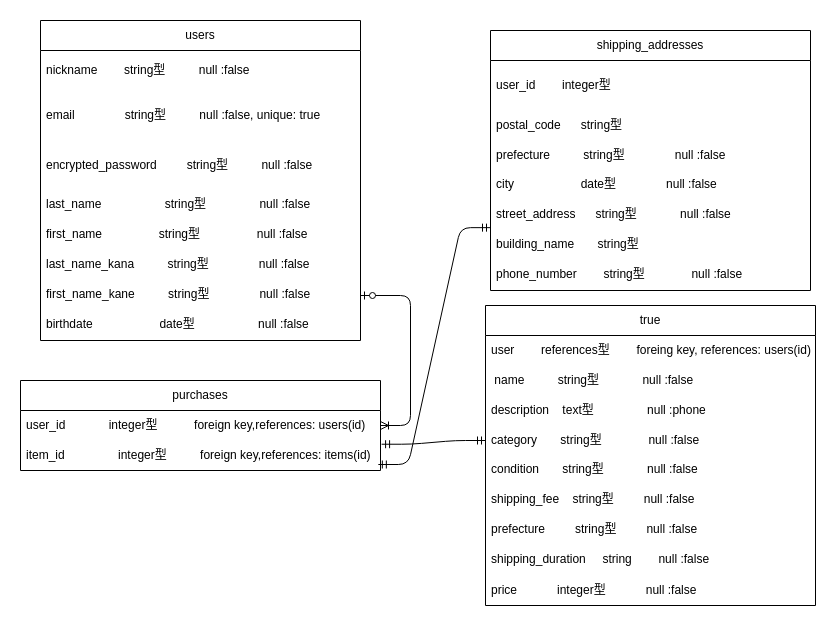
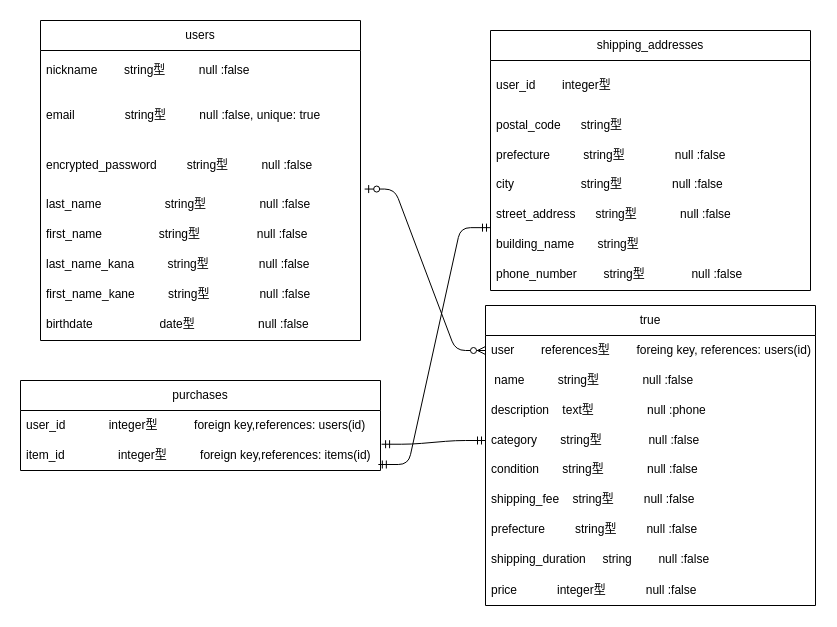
node "city date型 null :false": label "city date型 null :false" -> "city string型 null :false"
edge "last_name string型 null :false" -- "user references型 foreing key, references: users(id)": added
edge "first_name_kane string型 null :false" -- "purchases": removed
